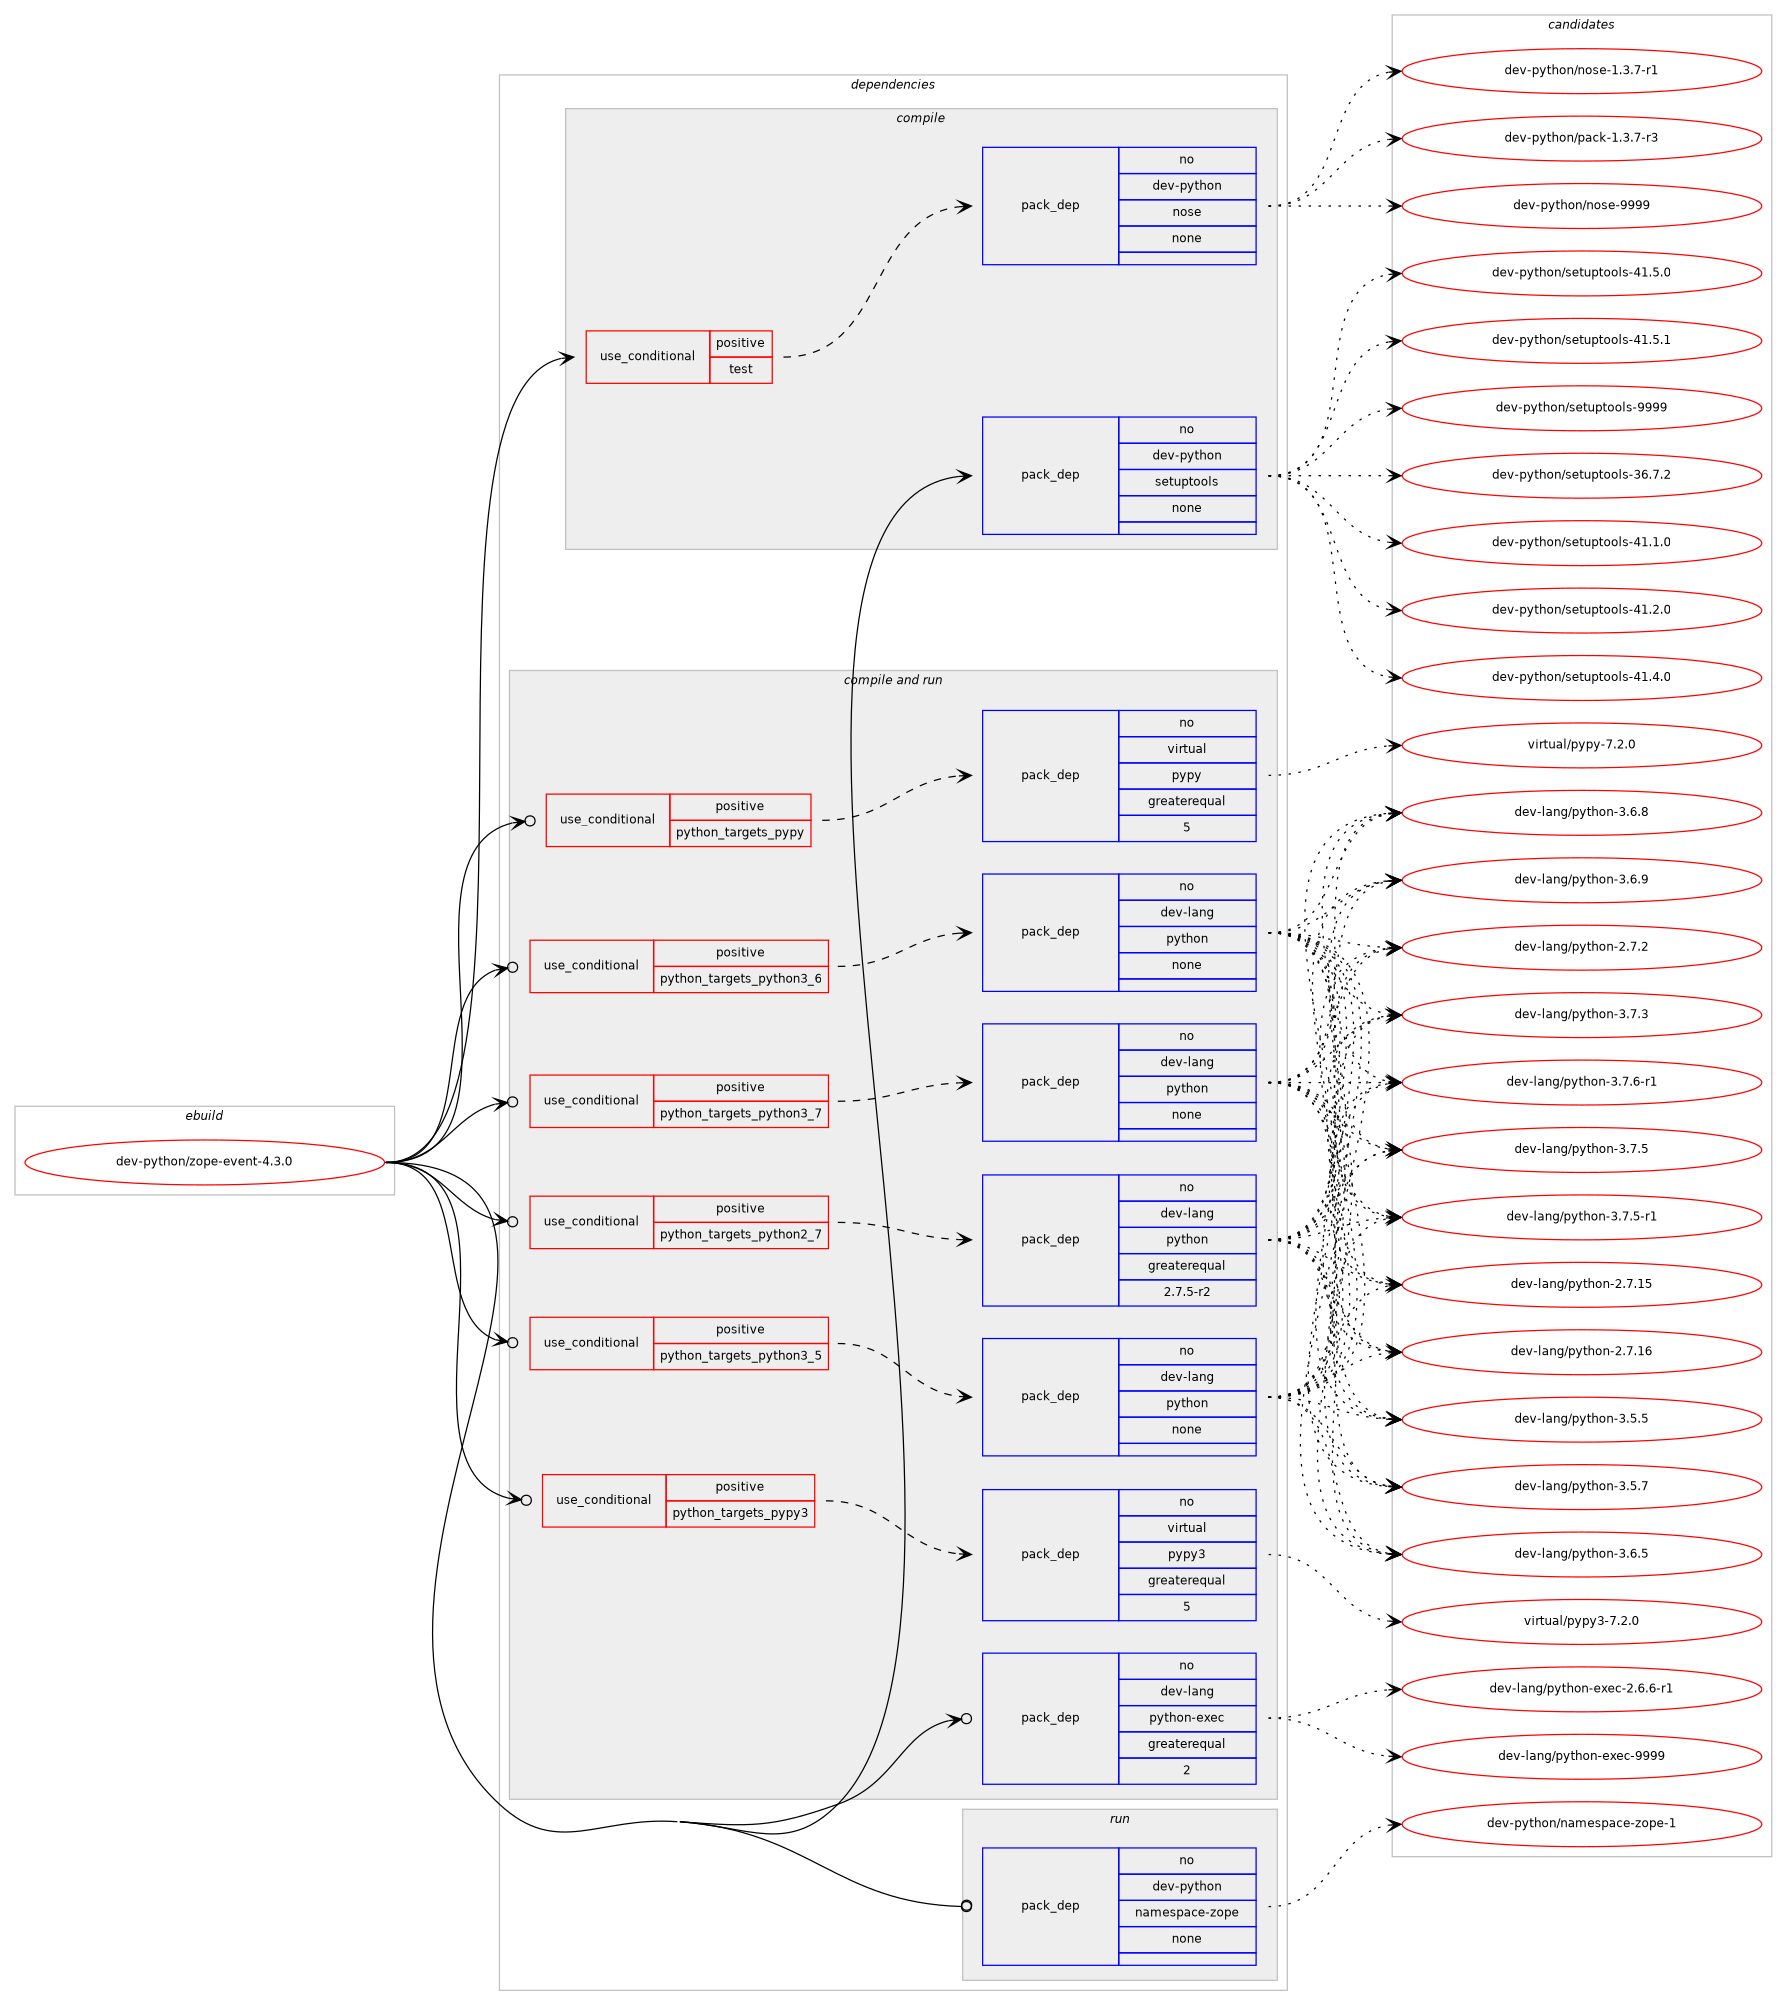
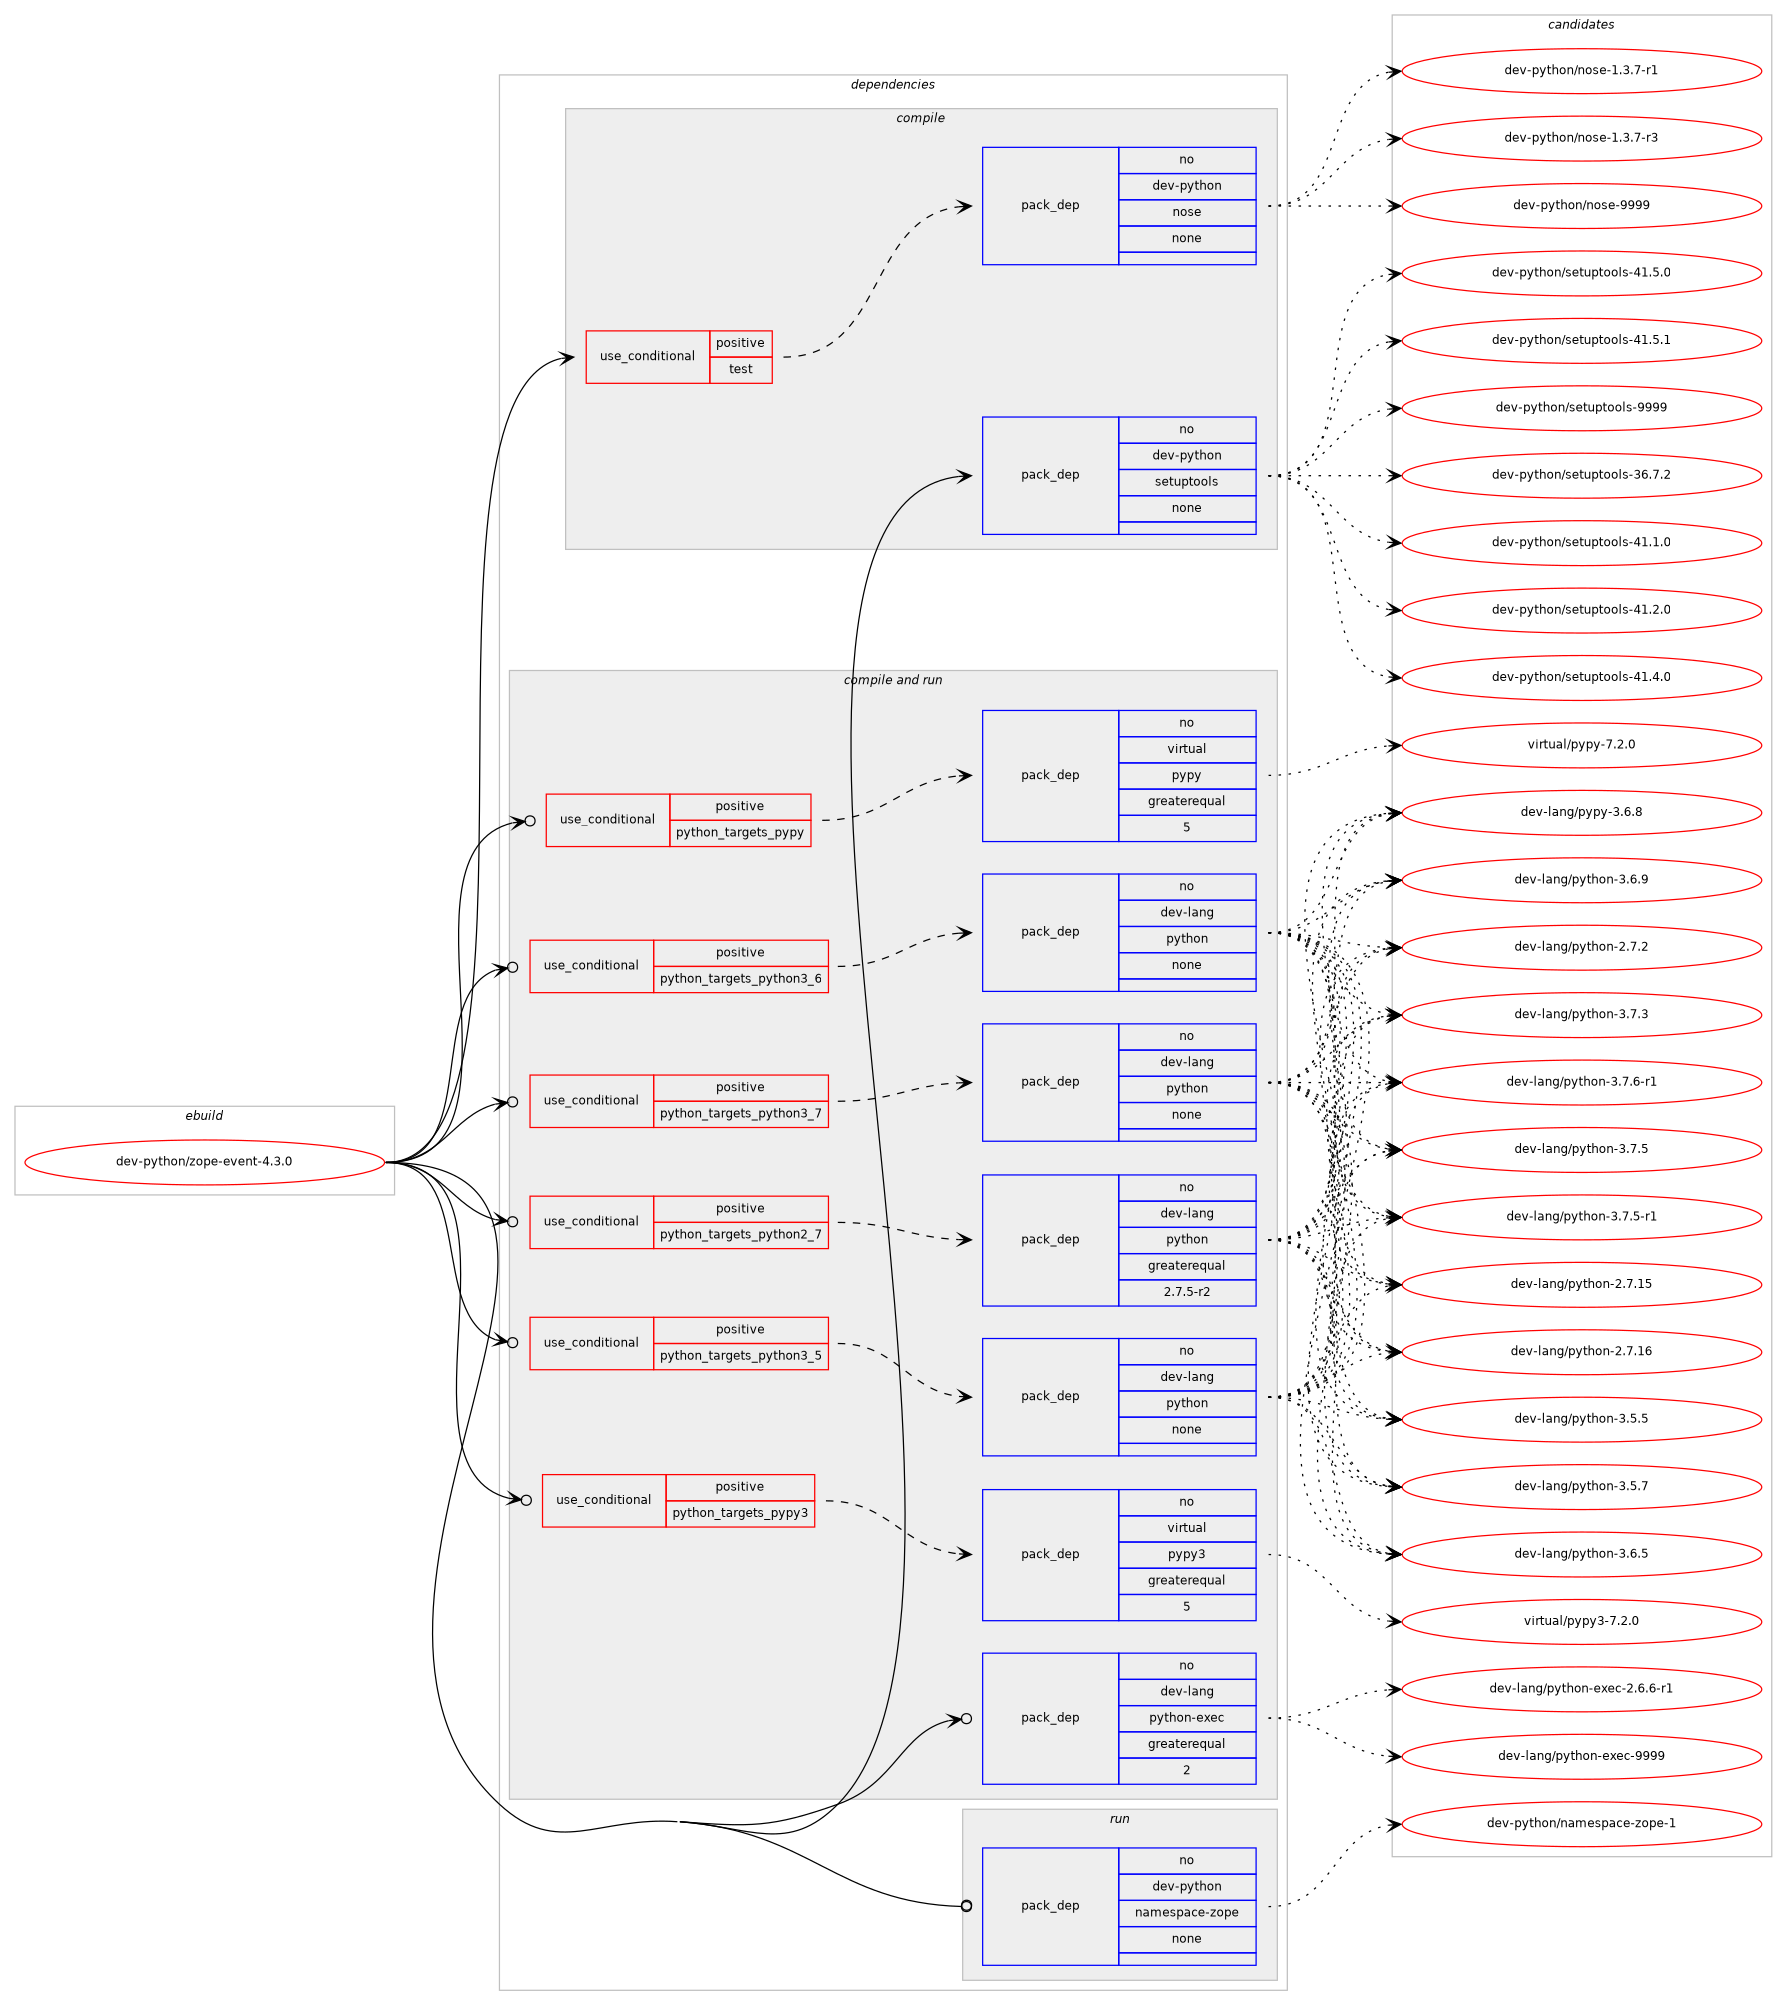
node "dev-python/pack-1.3.7-r3": label "dev-python/pack-1.3.7-r3" -> "dev-python/nose-1.3.7-r3"
node "dev-lang/python-3.6.8": label "dev-lang/python-3.6.8" -> "dev-lang/pypy-3.6.8"
